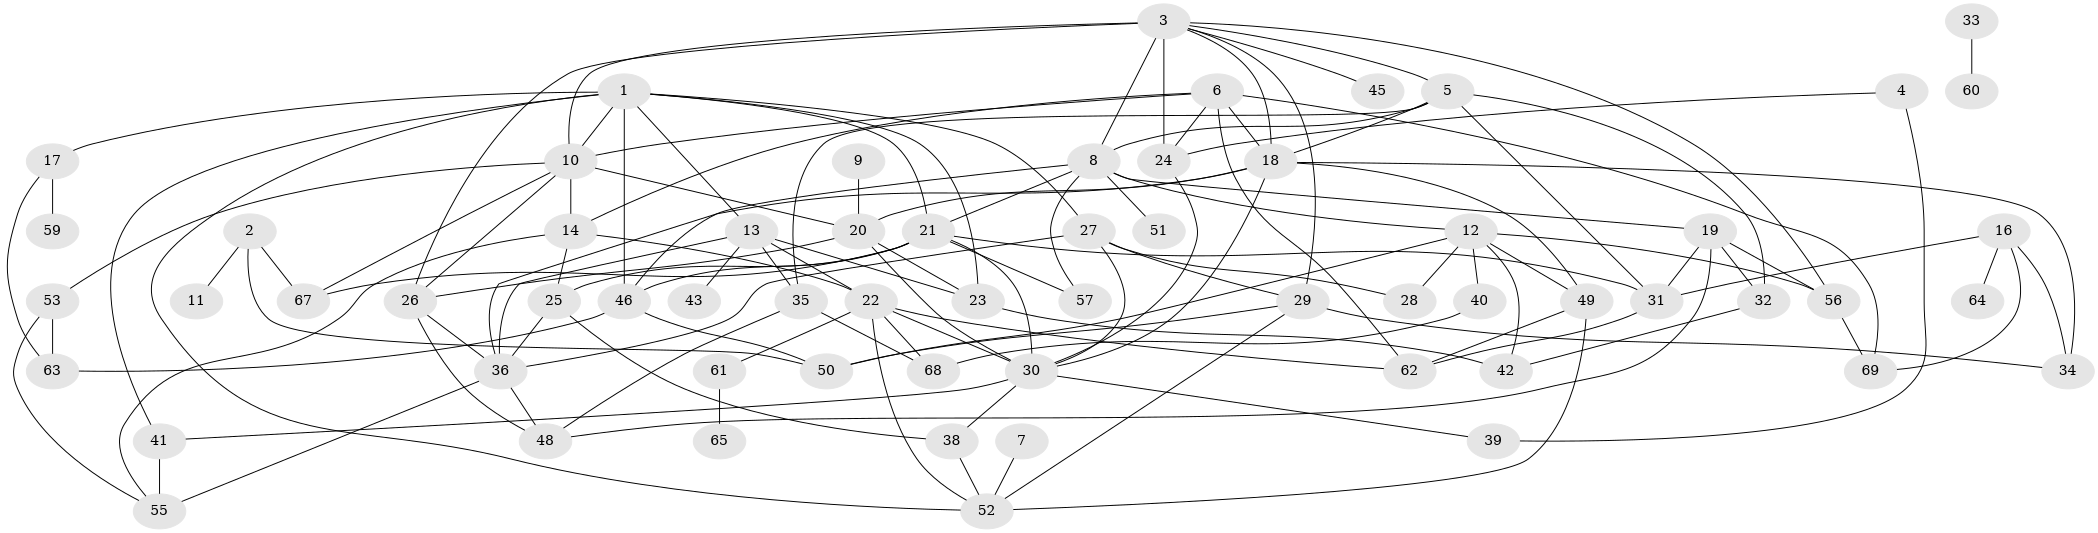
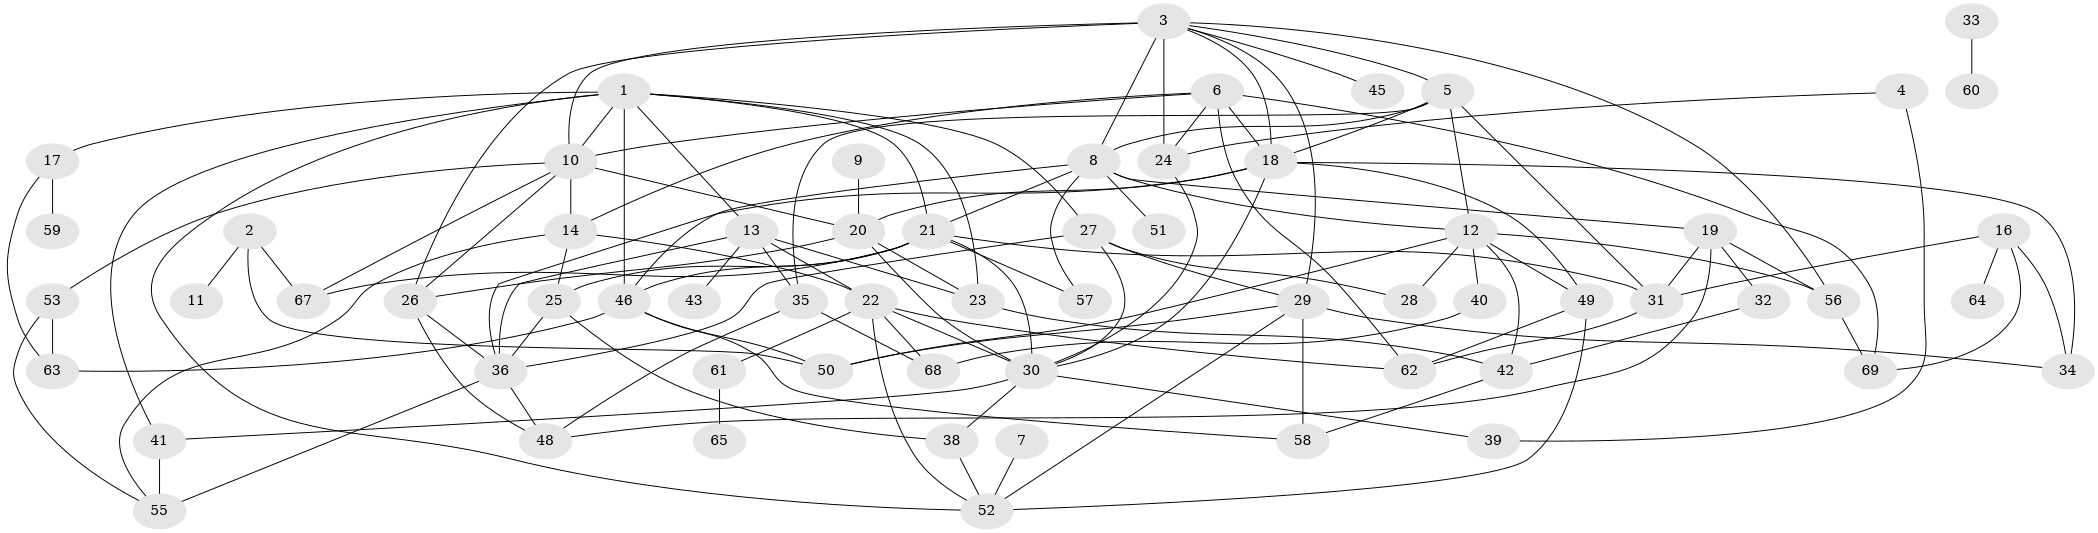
edge "5" -- "32": now "5" -- "12"
node "58": added
